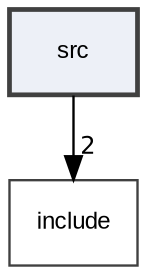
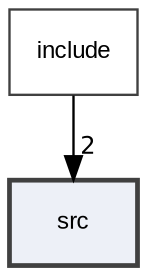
edge "src" -> "include": reversed
